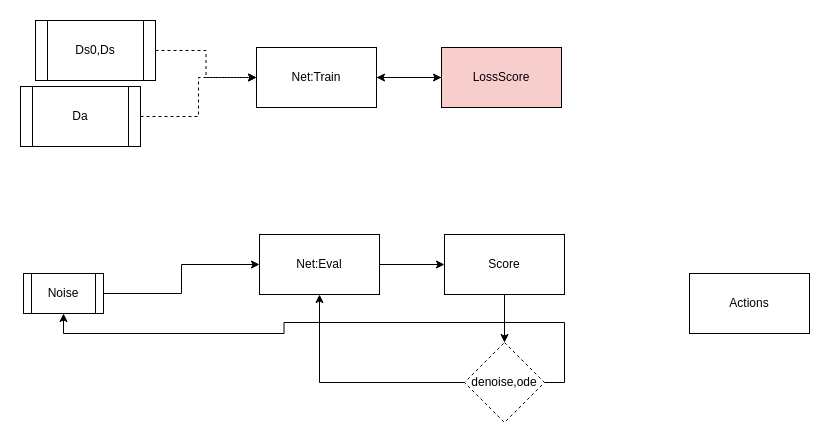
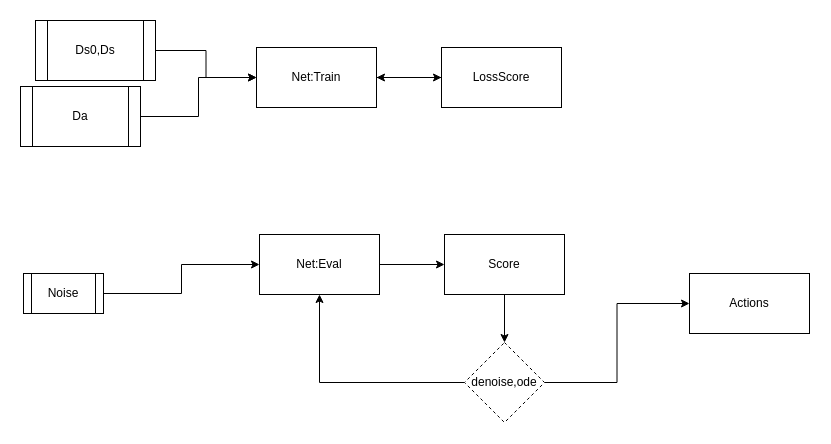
edge "Ds0,Ds" -> "Net:Train": style dashed -> solid
node "LossScore": fillcolor #f8cecc -> #ffffff
edge "Da" -> "Net:Train": style dashed -> solid
edge "denoise,ode" -> "Noise": now "denoise,ode" -> "Actions"
